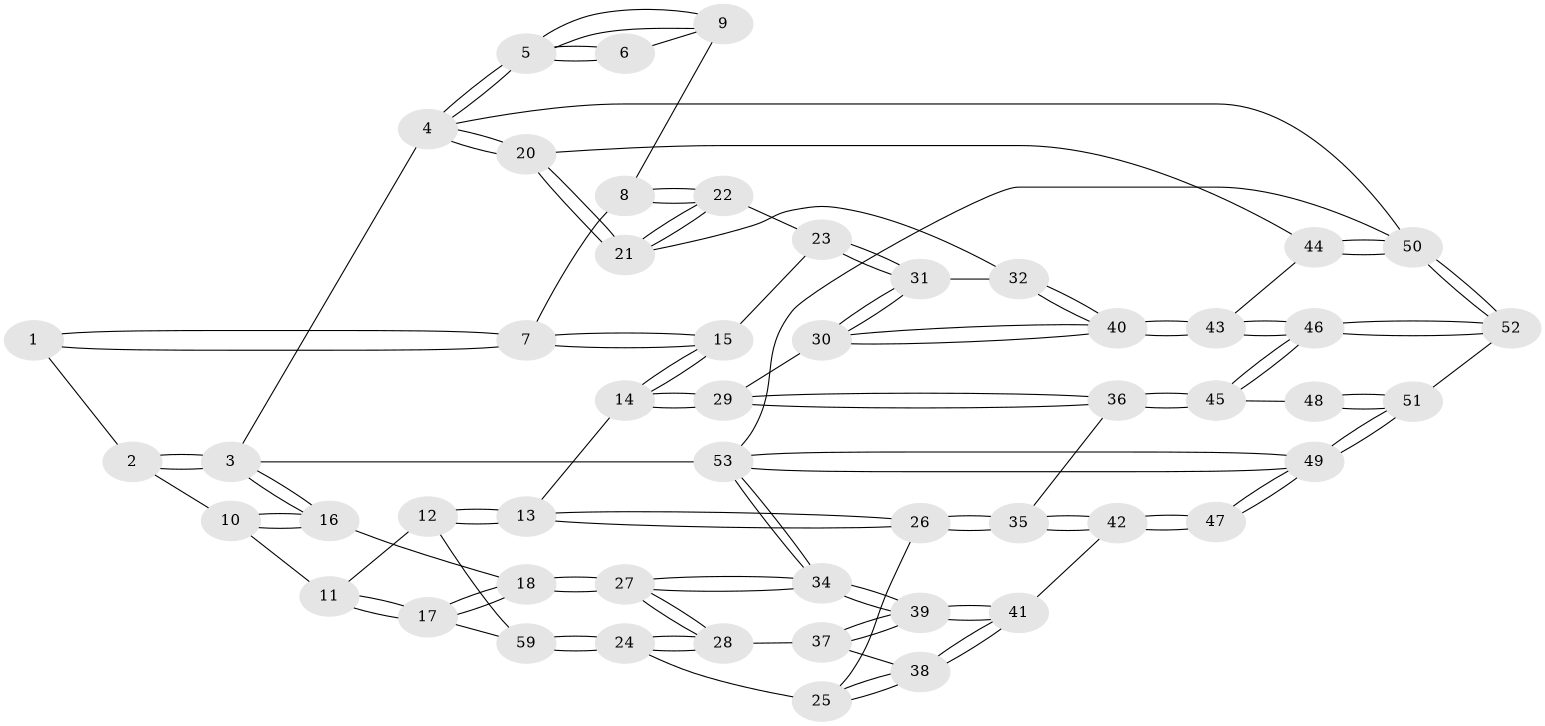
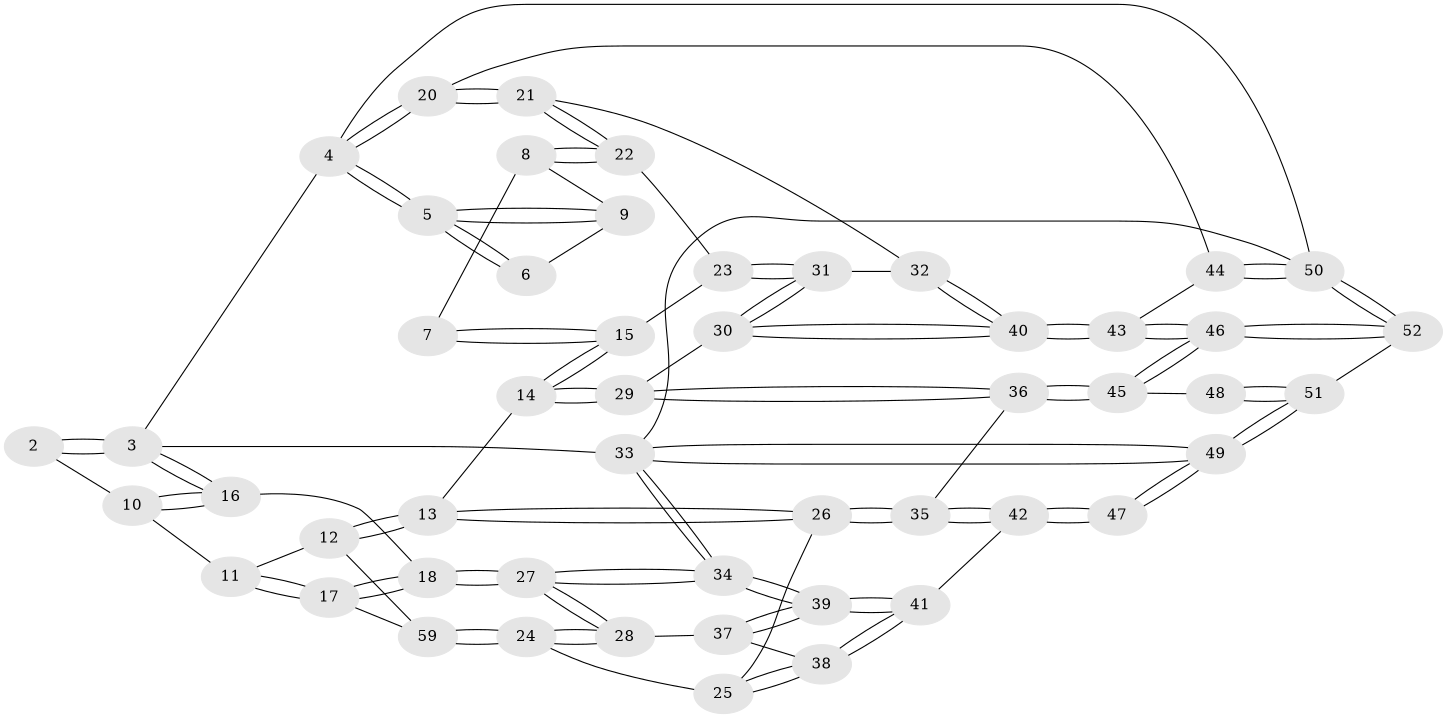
node "1": removed
node "53": label "53" -> "33"
